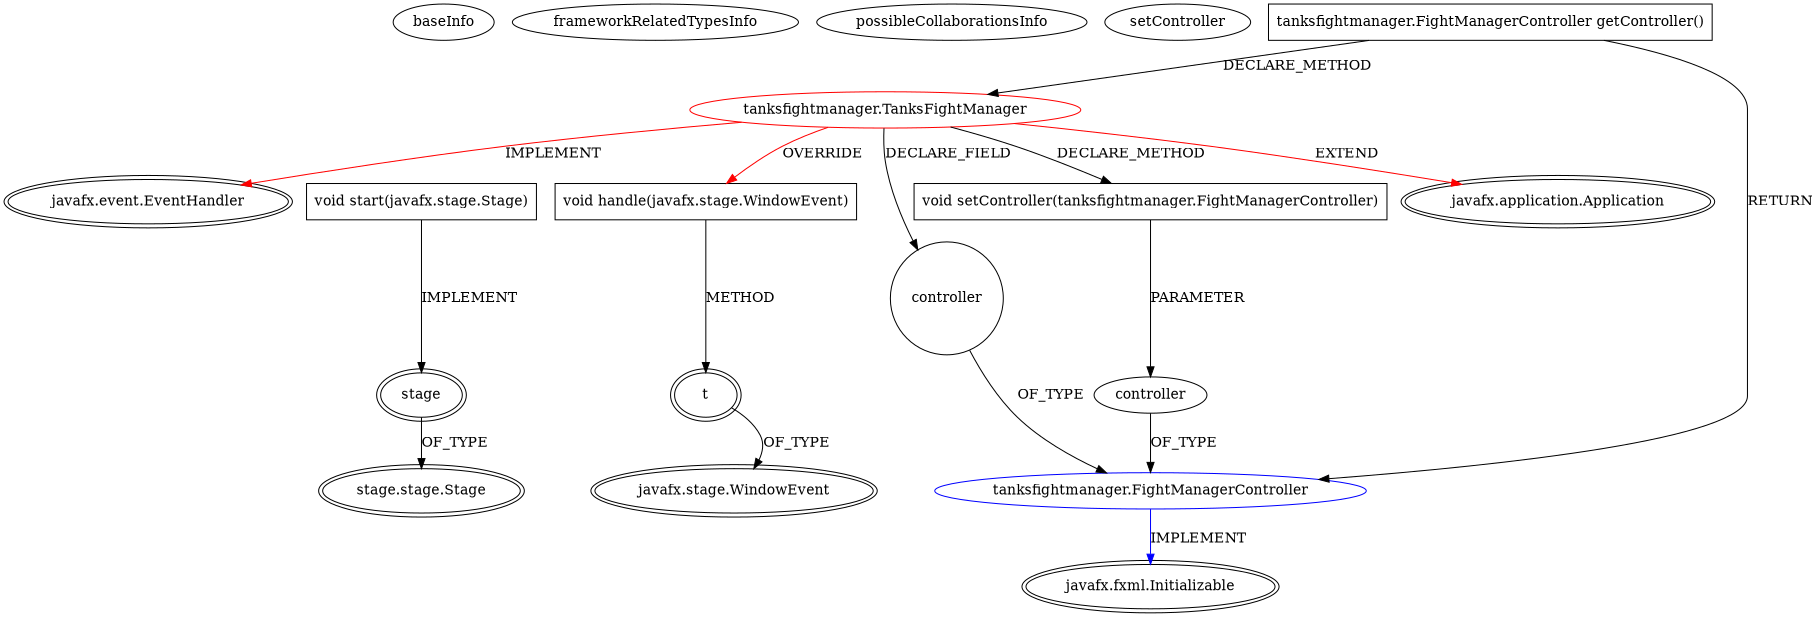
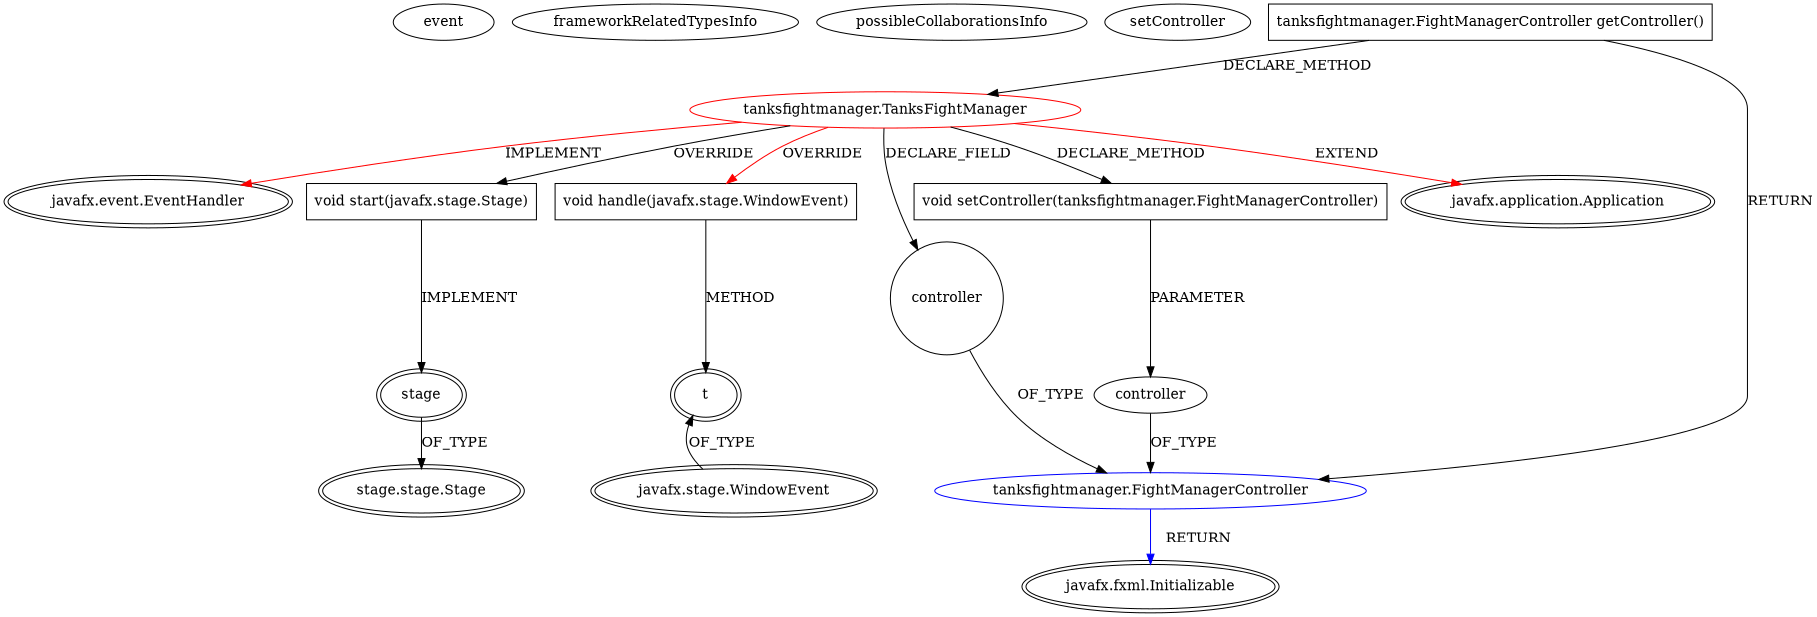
node "baseInfo": label "baseInfo" -> "event"
edge "tanksfightmanager.TanksFightManager" -> "void start(javafx.stage.Stage)": added, label "OVERRIDE"
edge "t" -> "javafx.stage.WindowEvent": reversed
edge "tanksfightmanager.FightManagerController" -> "javafx.fxml.Initializable": label "IMPLEMENT" -> "RETURN"
